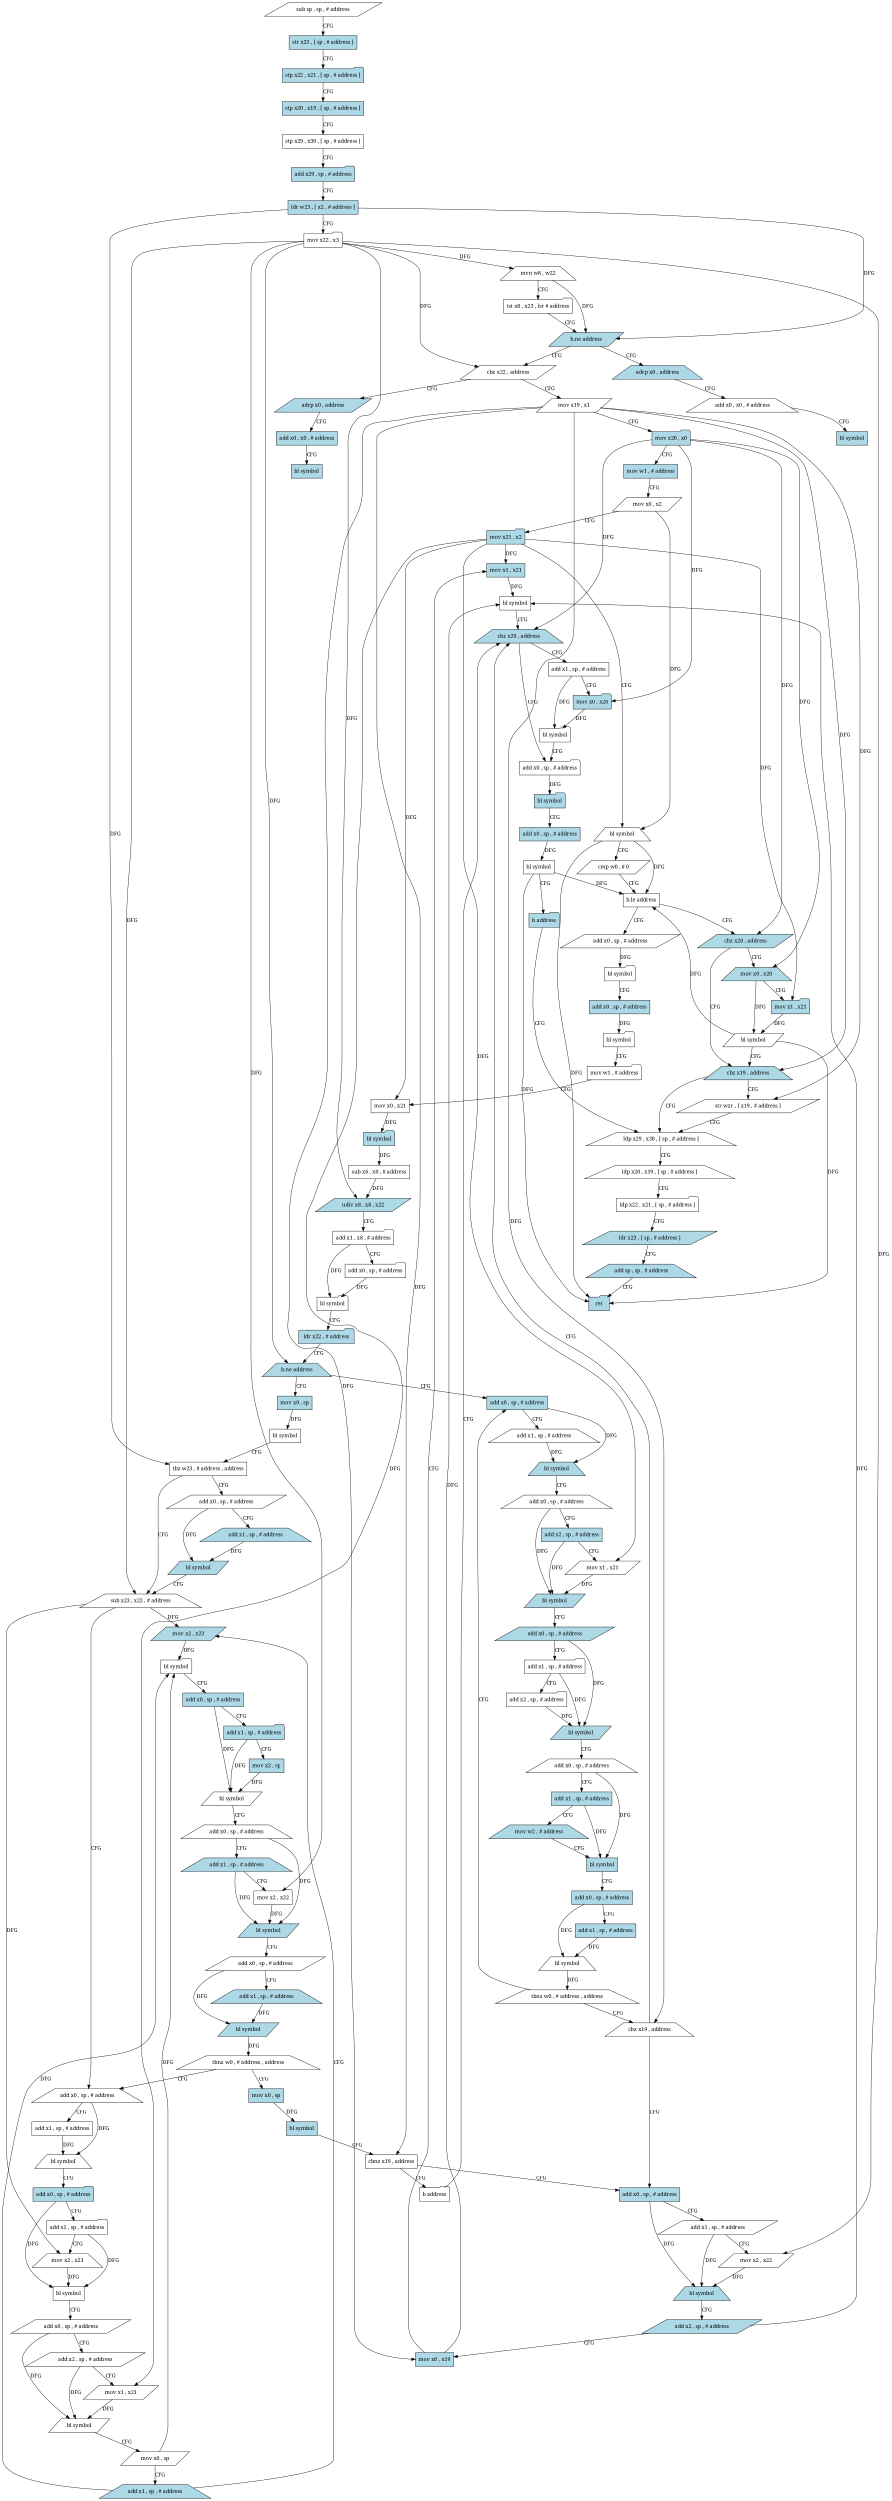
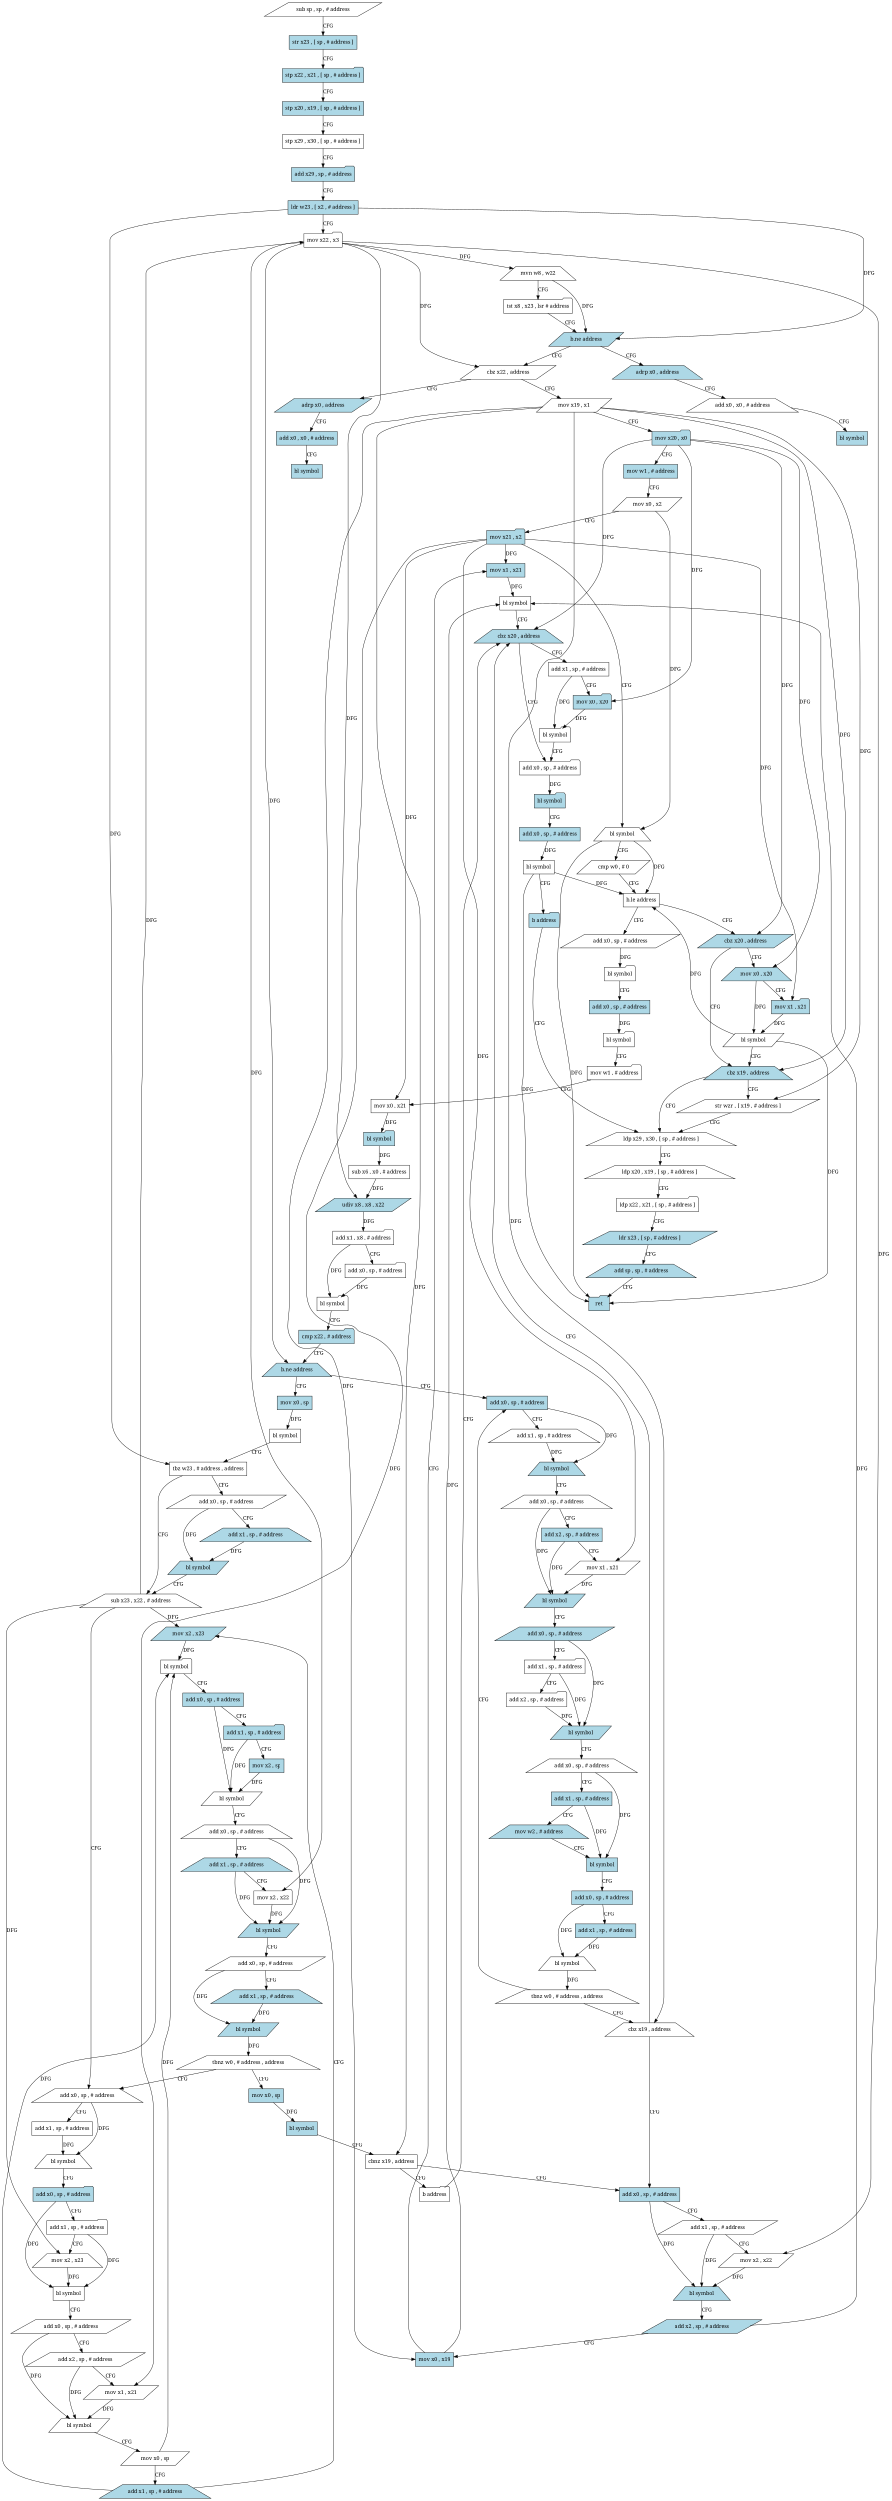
edge "mov x22 , x3" -> "sub x23 , x22 , # address": reversed
edge "udiv x8 , x8 , x22" -> "add x1 , x8 , # address": label "CFG" -> "DFG"
node "ldr x22 , # address": label "ldr x22 , # address" -> "cmp x22 , # address"
